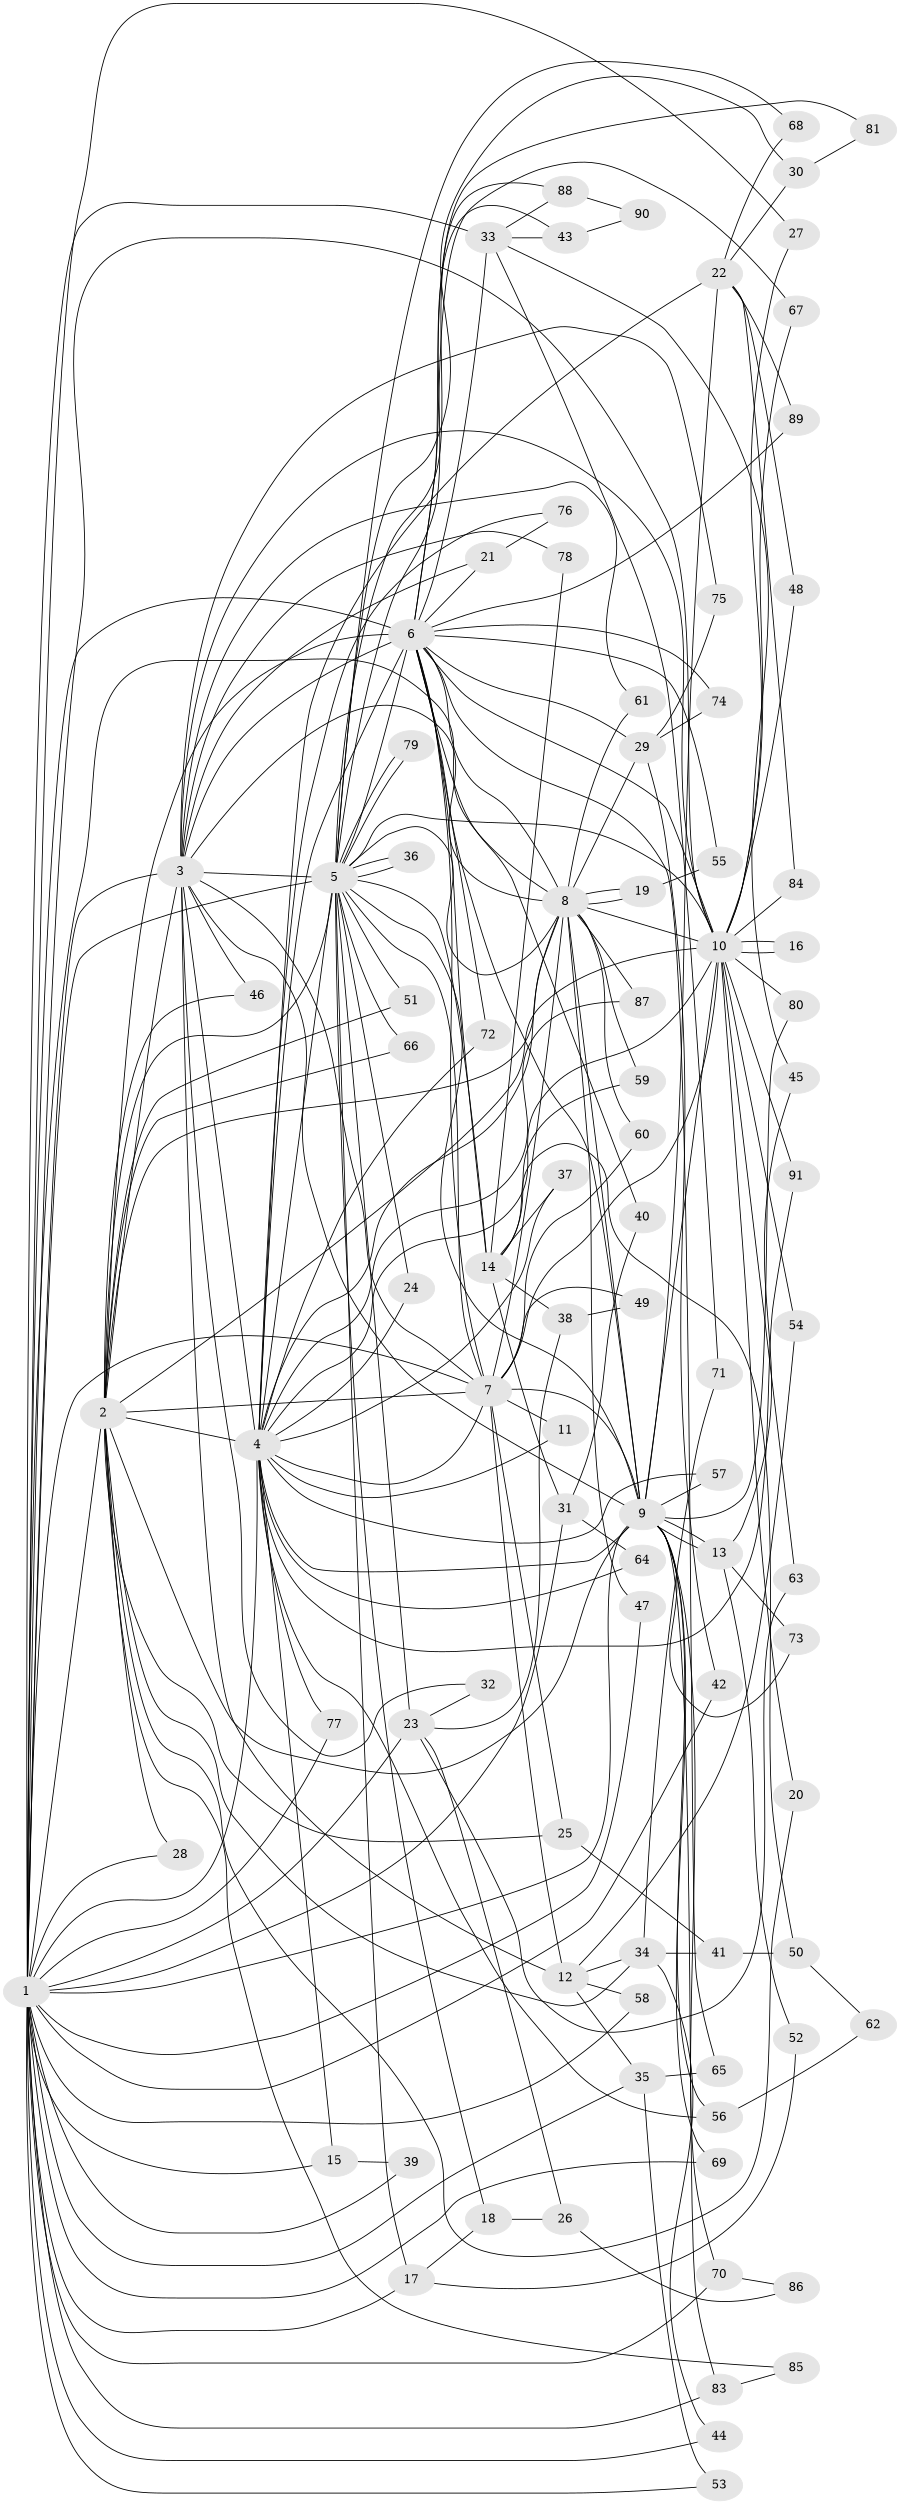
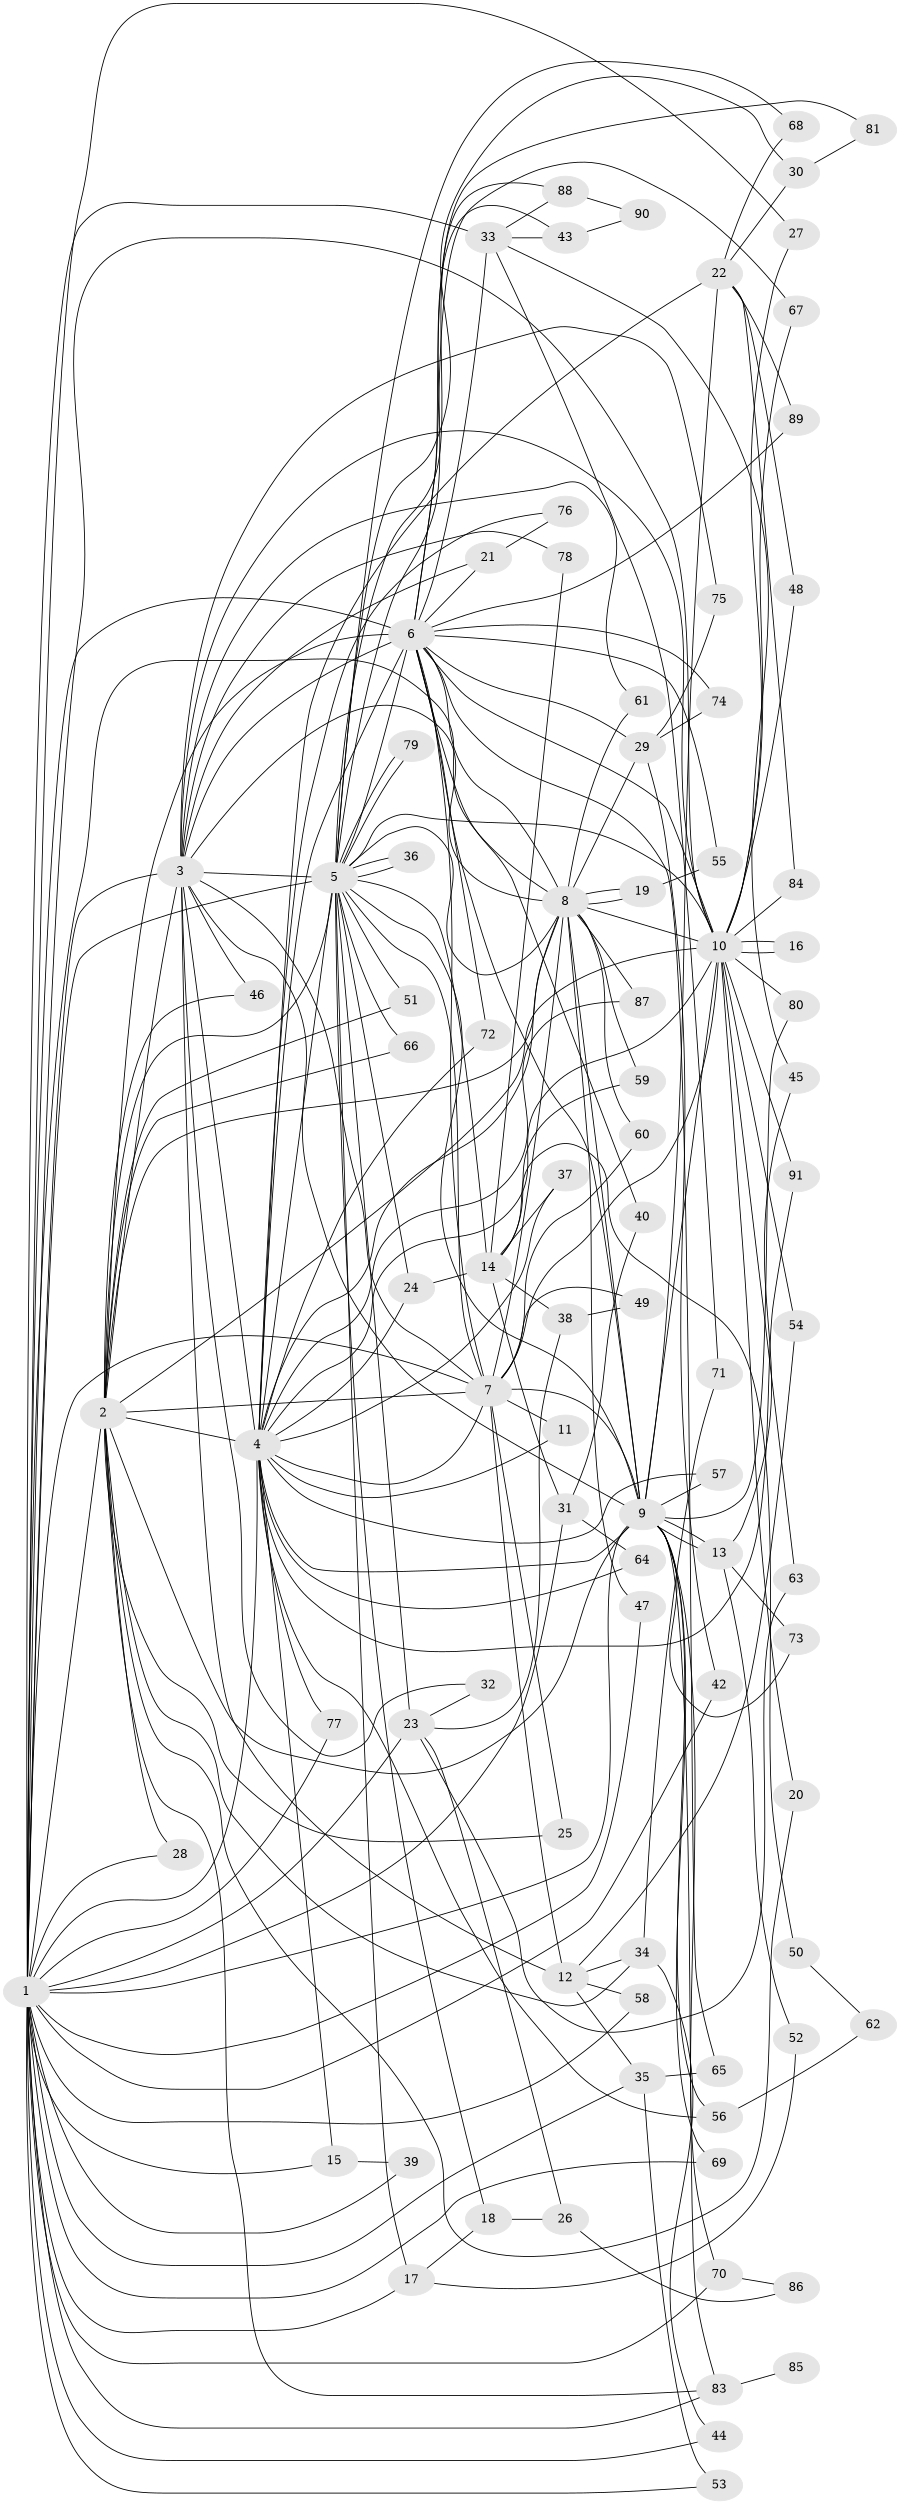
edge "6" -- "14": now "24" -- "14"
node "41": removed
edge "2" -- "85": now "2" -- "83"
